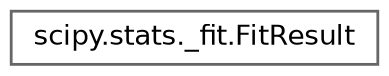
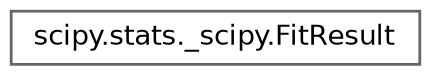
node "scipy.stats._fit.FitResult": label "scipy.stats._fit.FitResult" -> "scipy.stats._scipy.FitResult"
